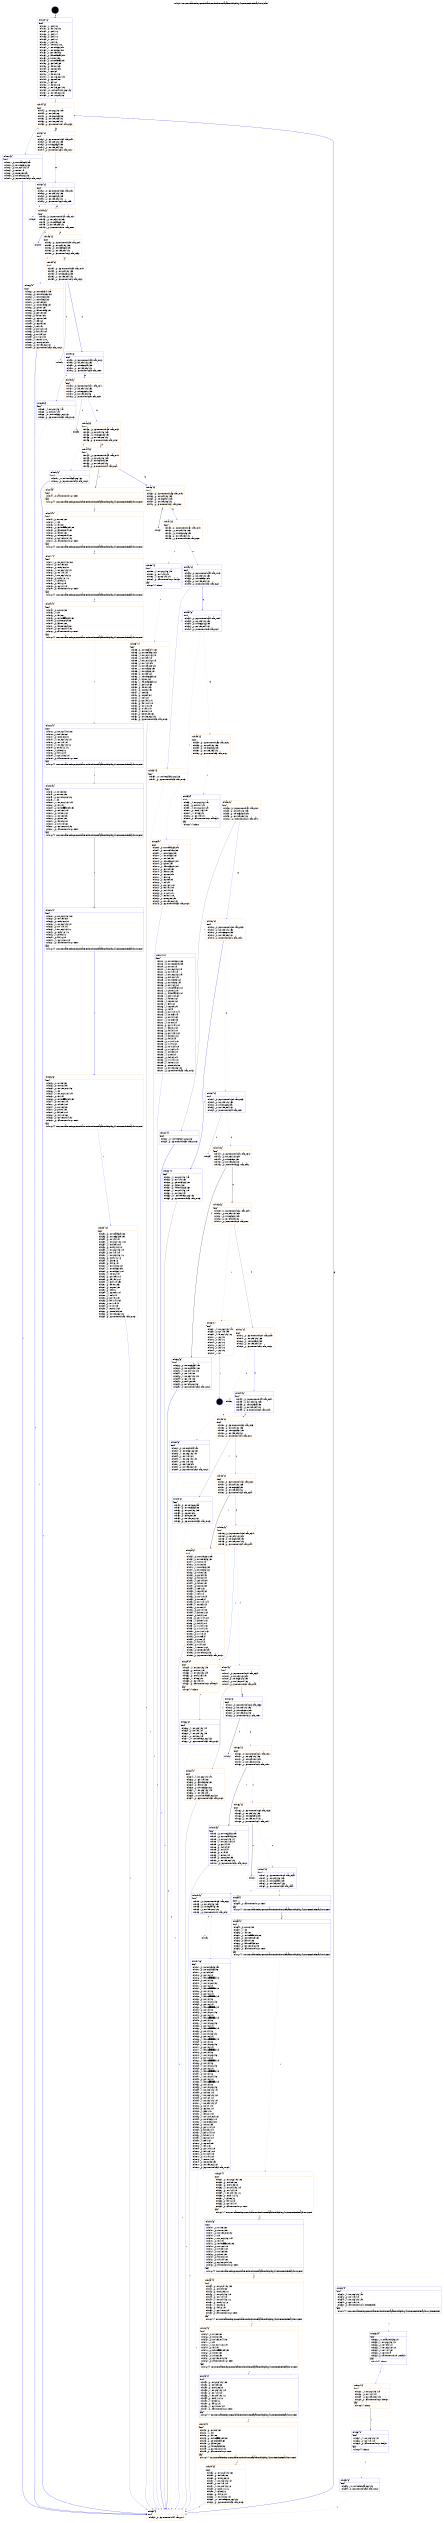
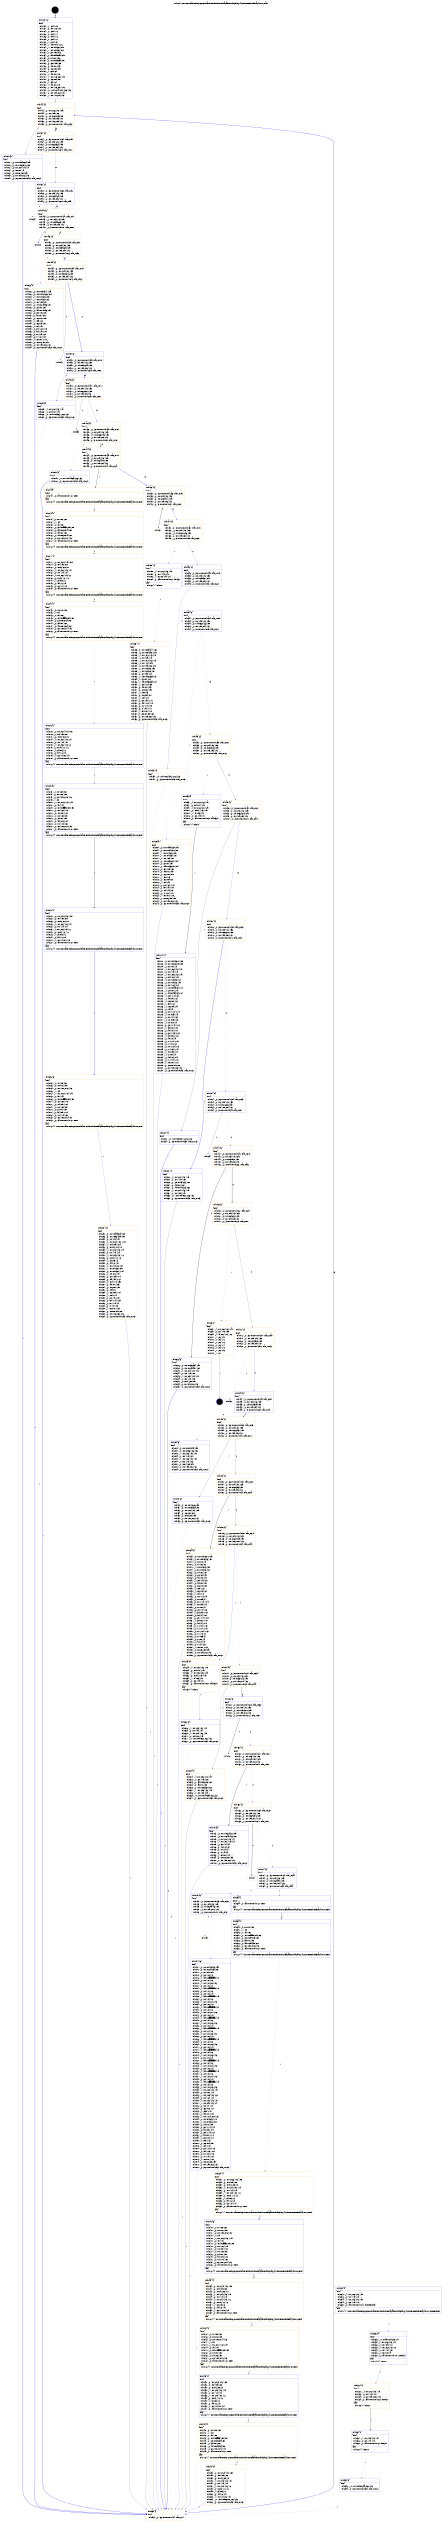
edge "0x401a98 [28]" -> "0x401ab4 [28]": removed, label "16"
edge "0x401ad0 [28]" -> "0x401aec [28]": added, label "14"
edge "0x401ff3 [29]" -> "0x402010 [172]": added, label "1"
